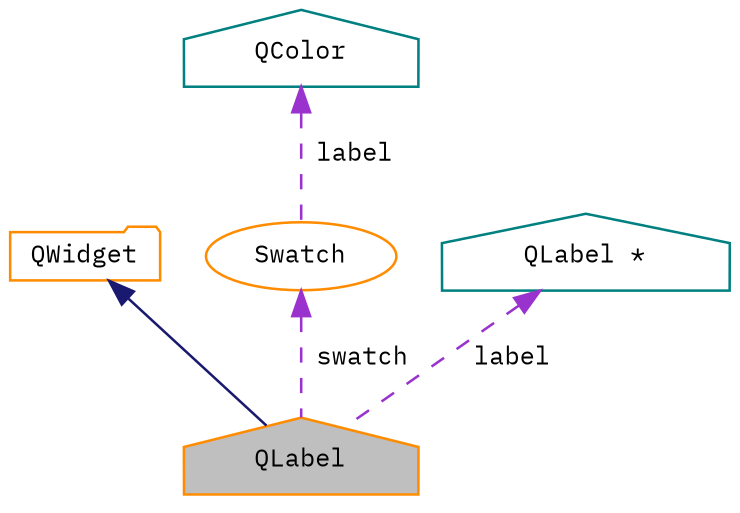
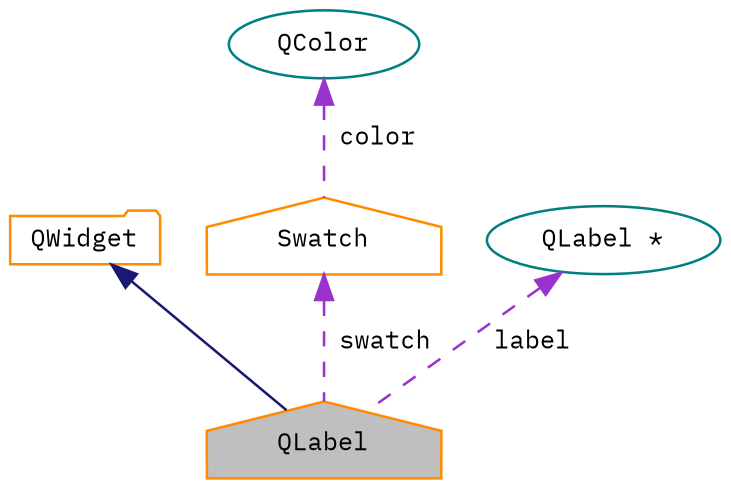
node "QColor": shape house -> ellipse
edge "Swatch" -> "QColor": label " label" -> " color"
node "Swatch": shape ellipse -> house
node "QLabel *": shape house -> ellipse
